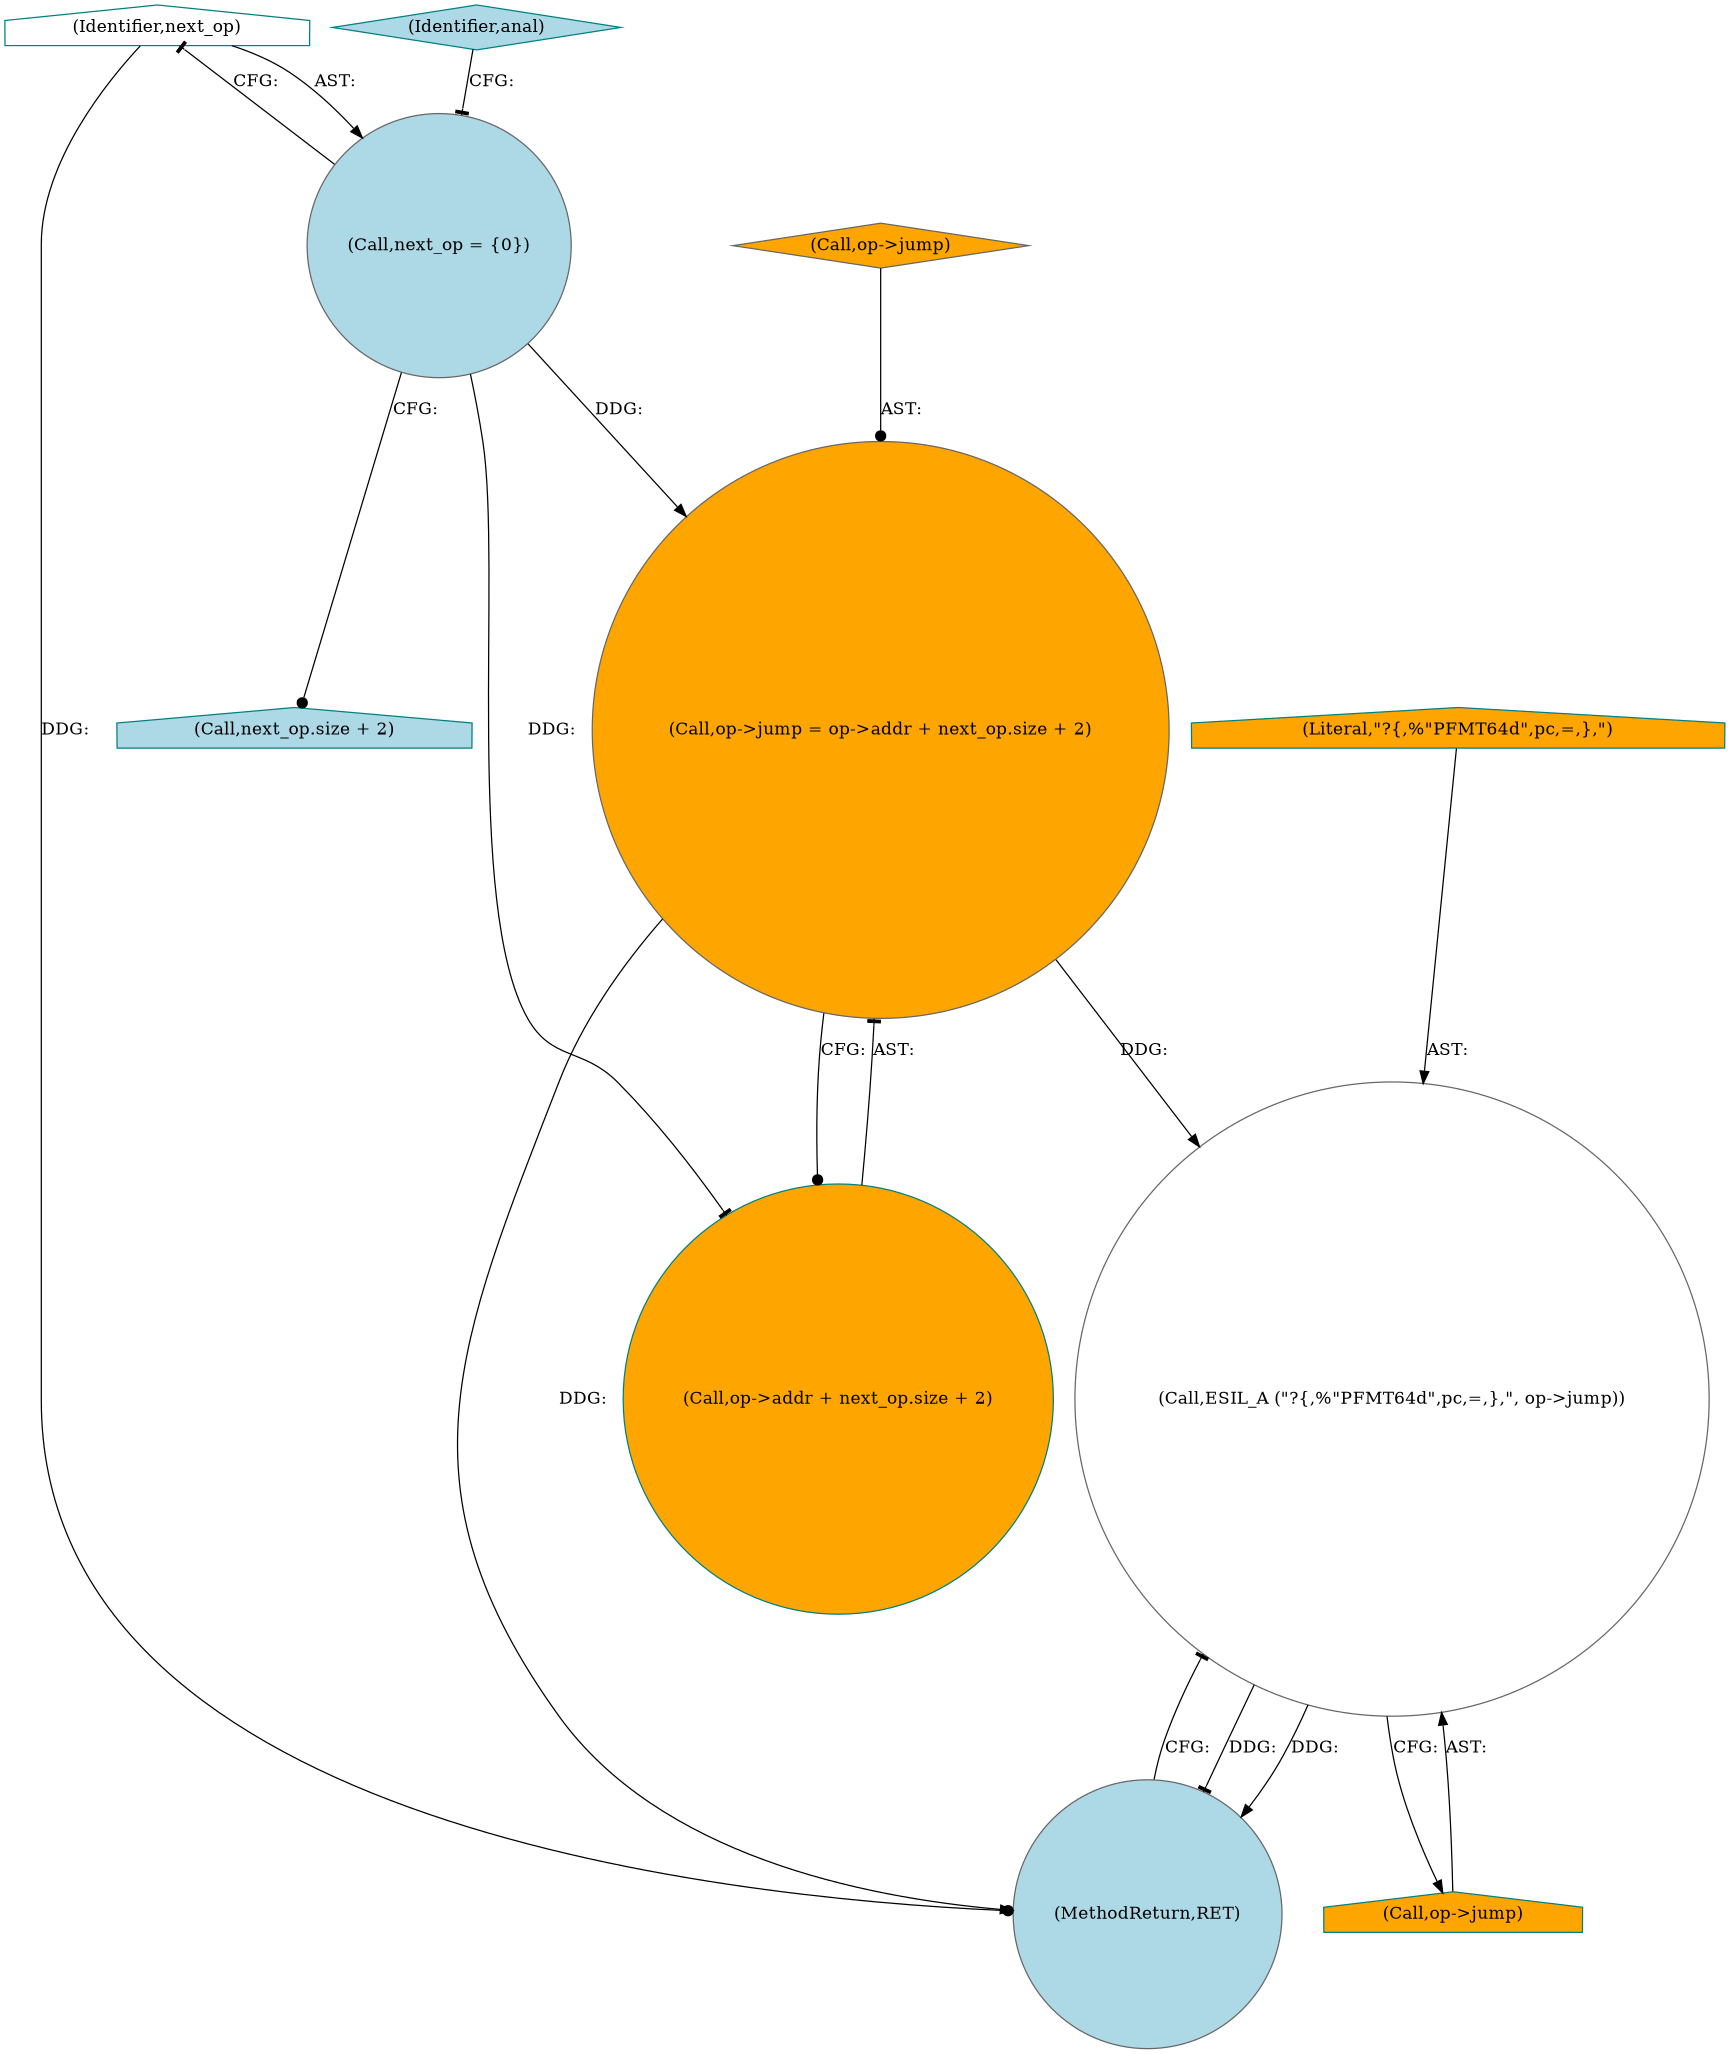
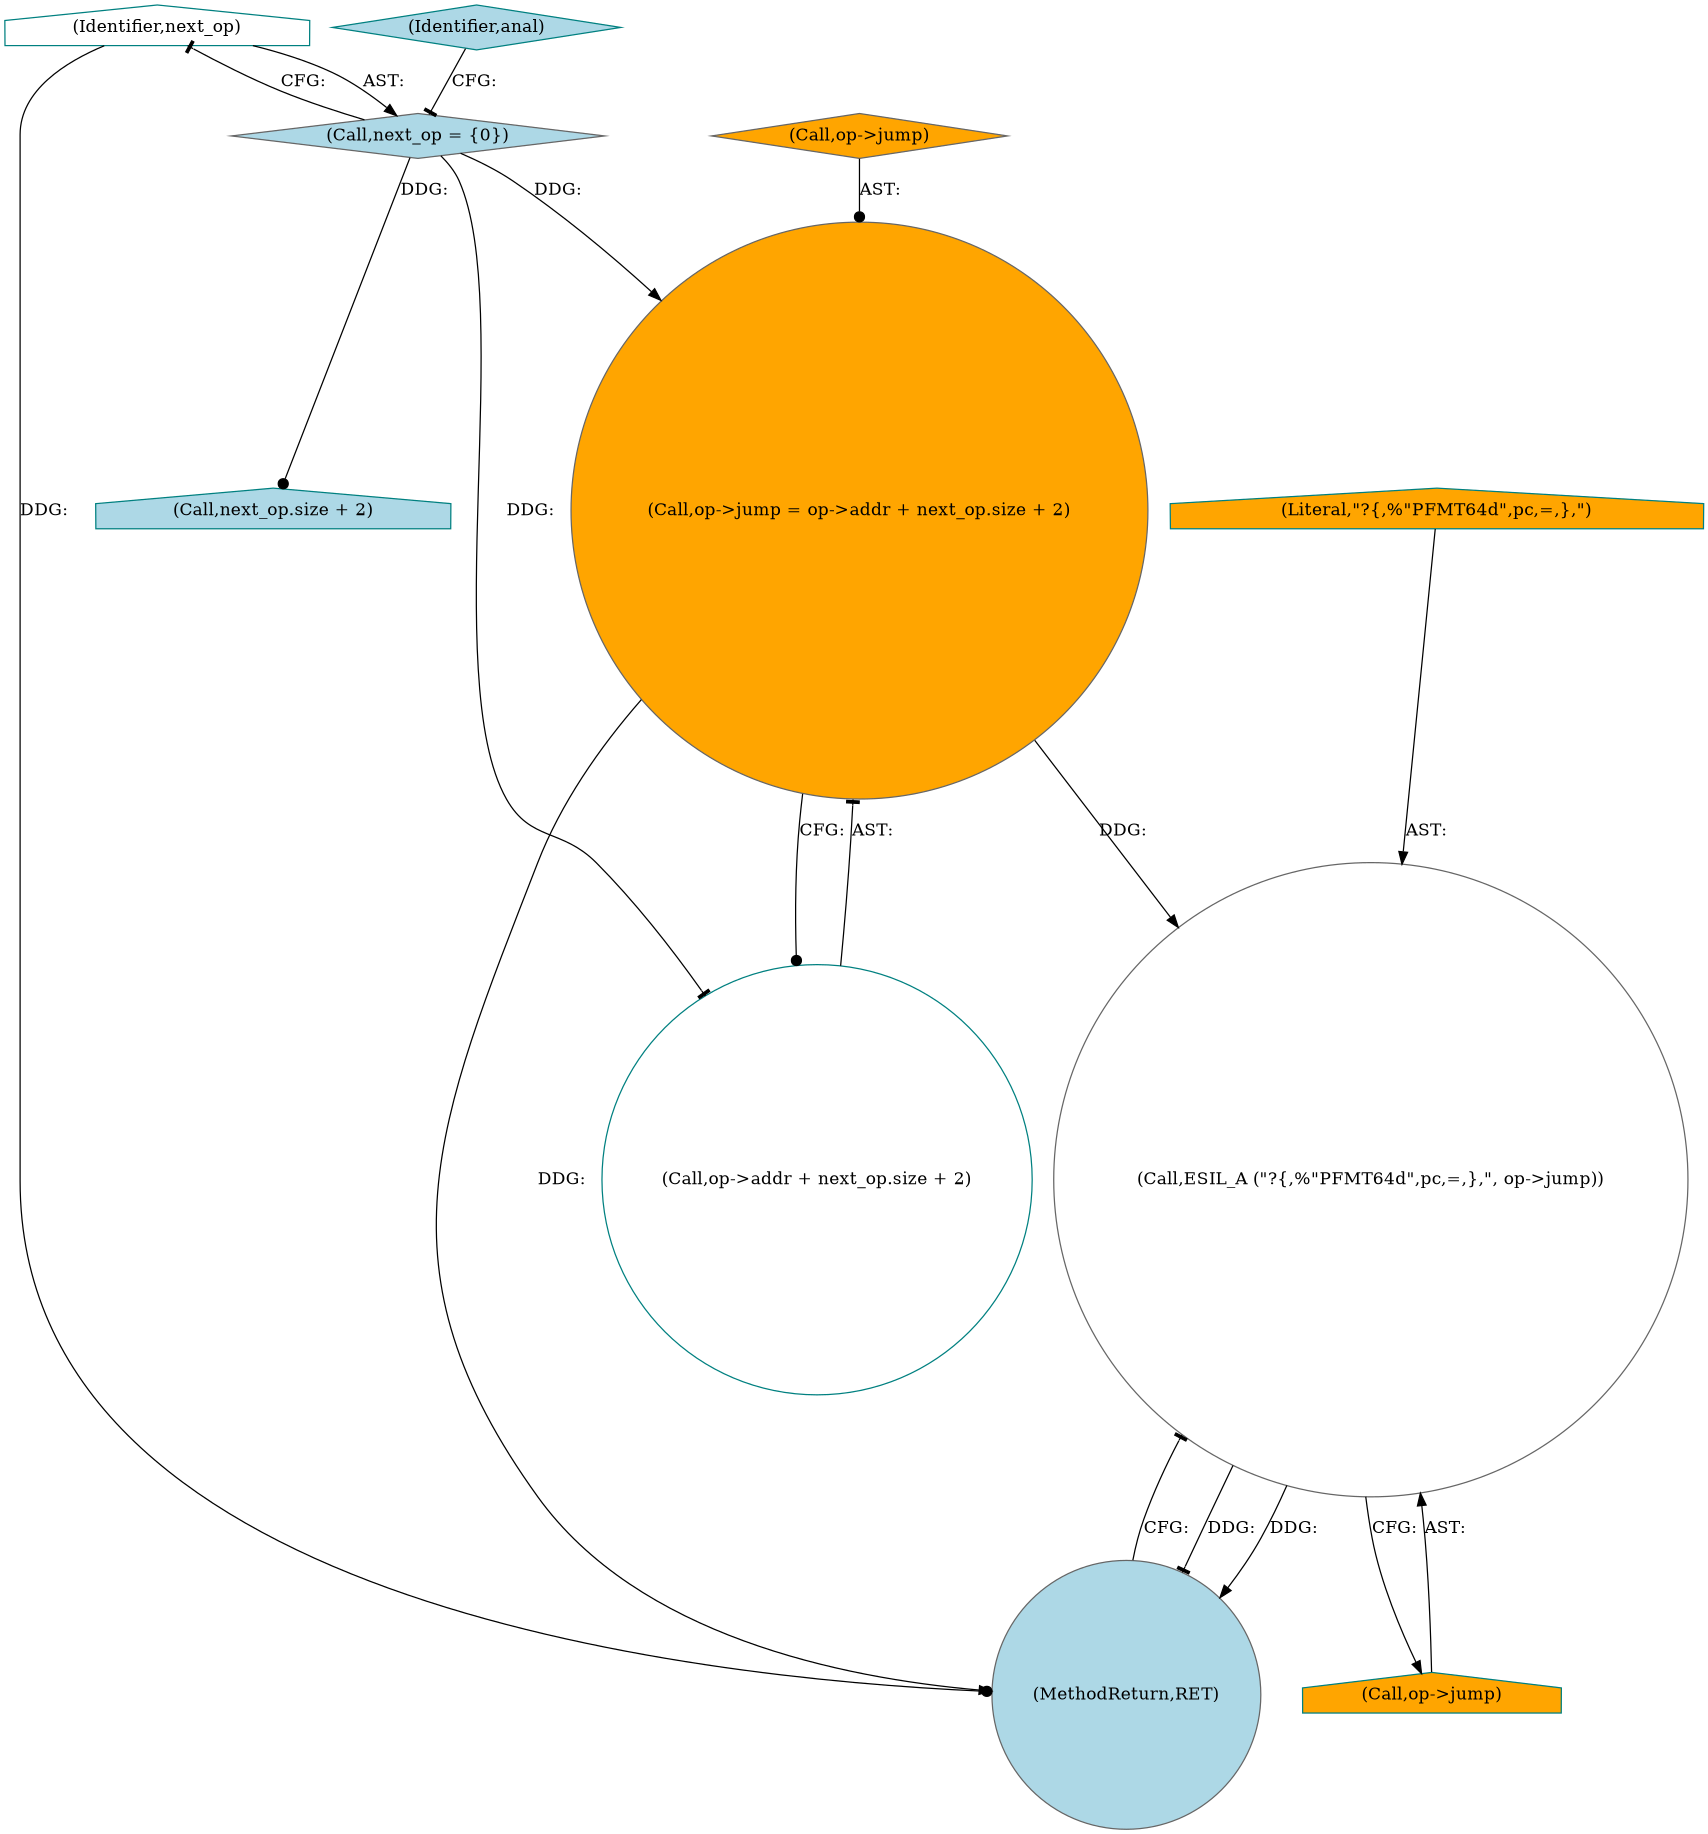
node "(Call,next_op = {0})": shape circle -> diamond
edge "(Call,next_op = {0})" -> "(Call,next_op.size + 2)": label "CFG: " -> "DDG: "
node "(Call,op->addr + next_op.size + 2)": fillcolor orange -> white
